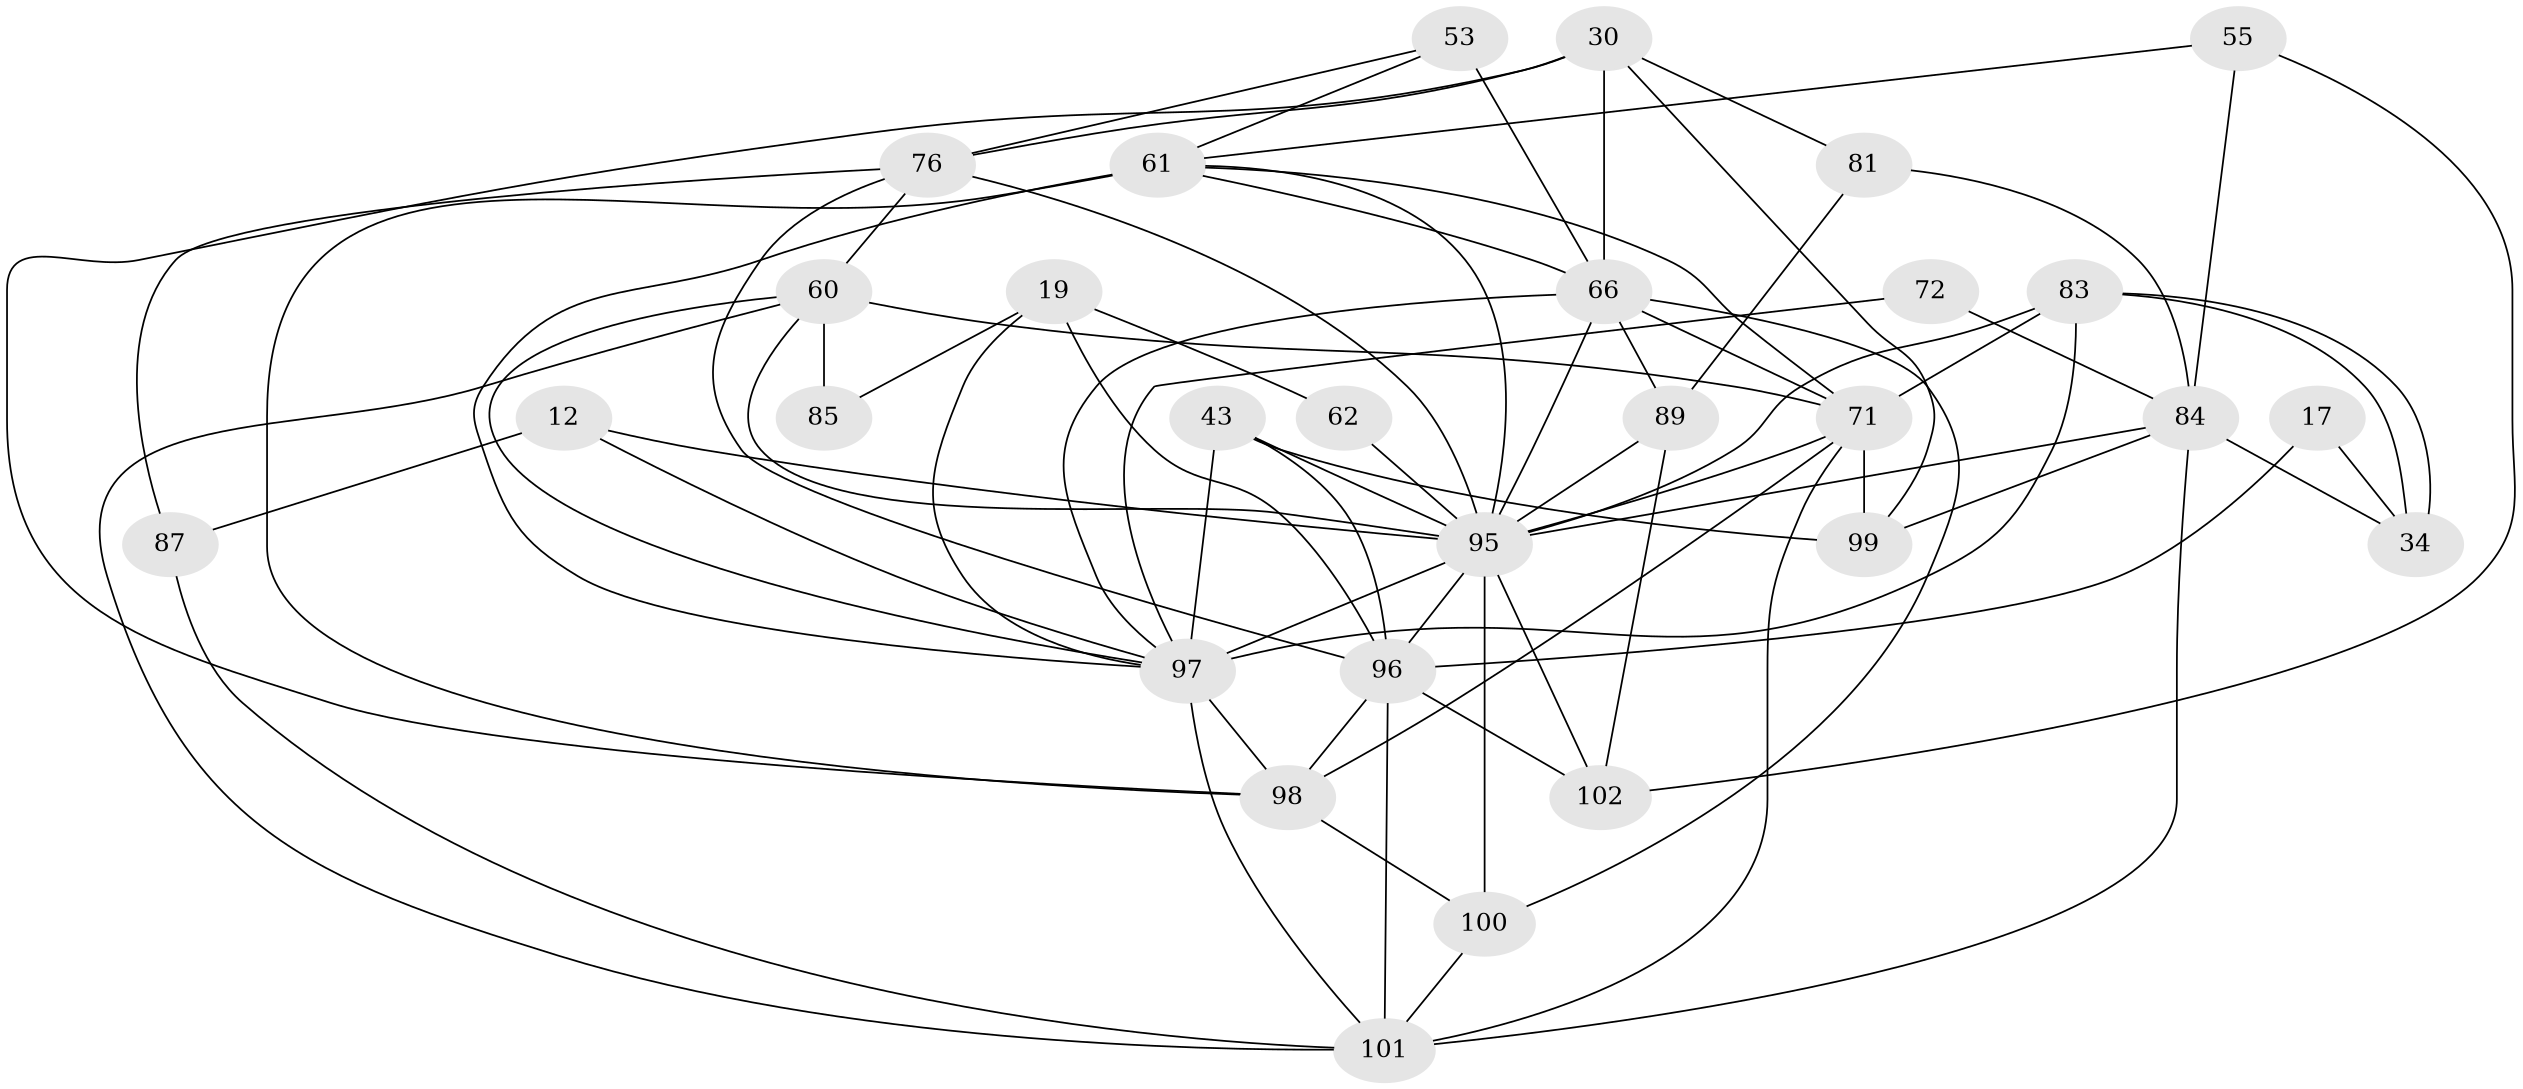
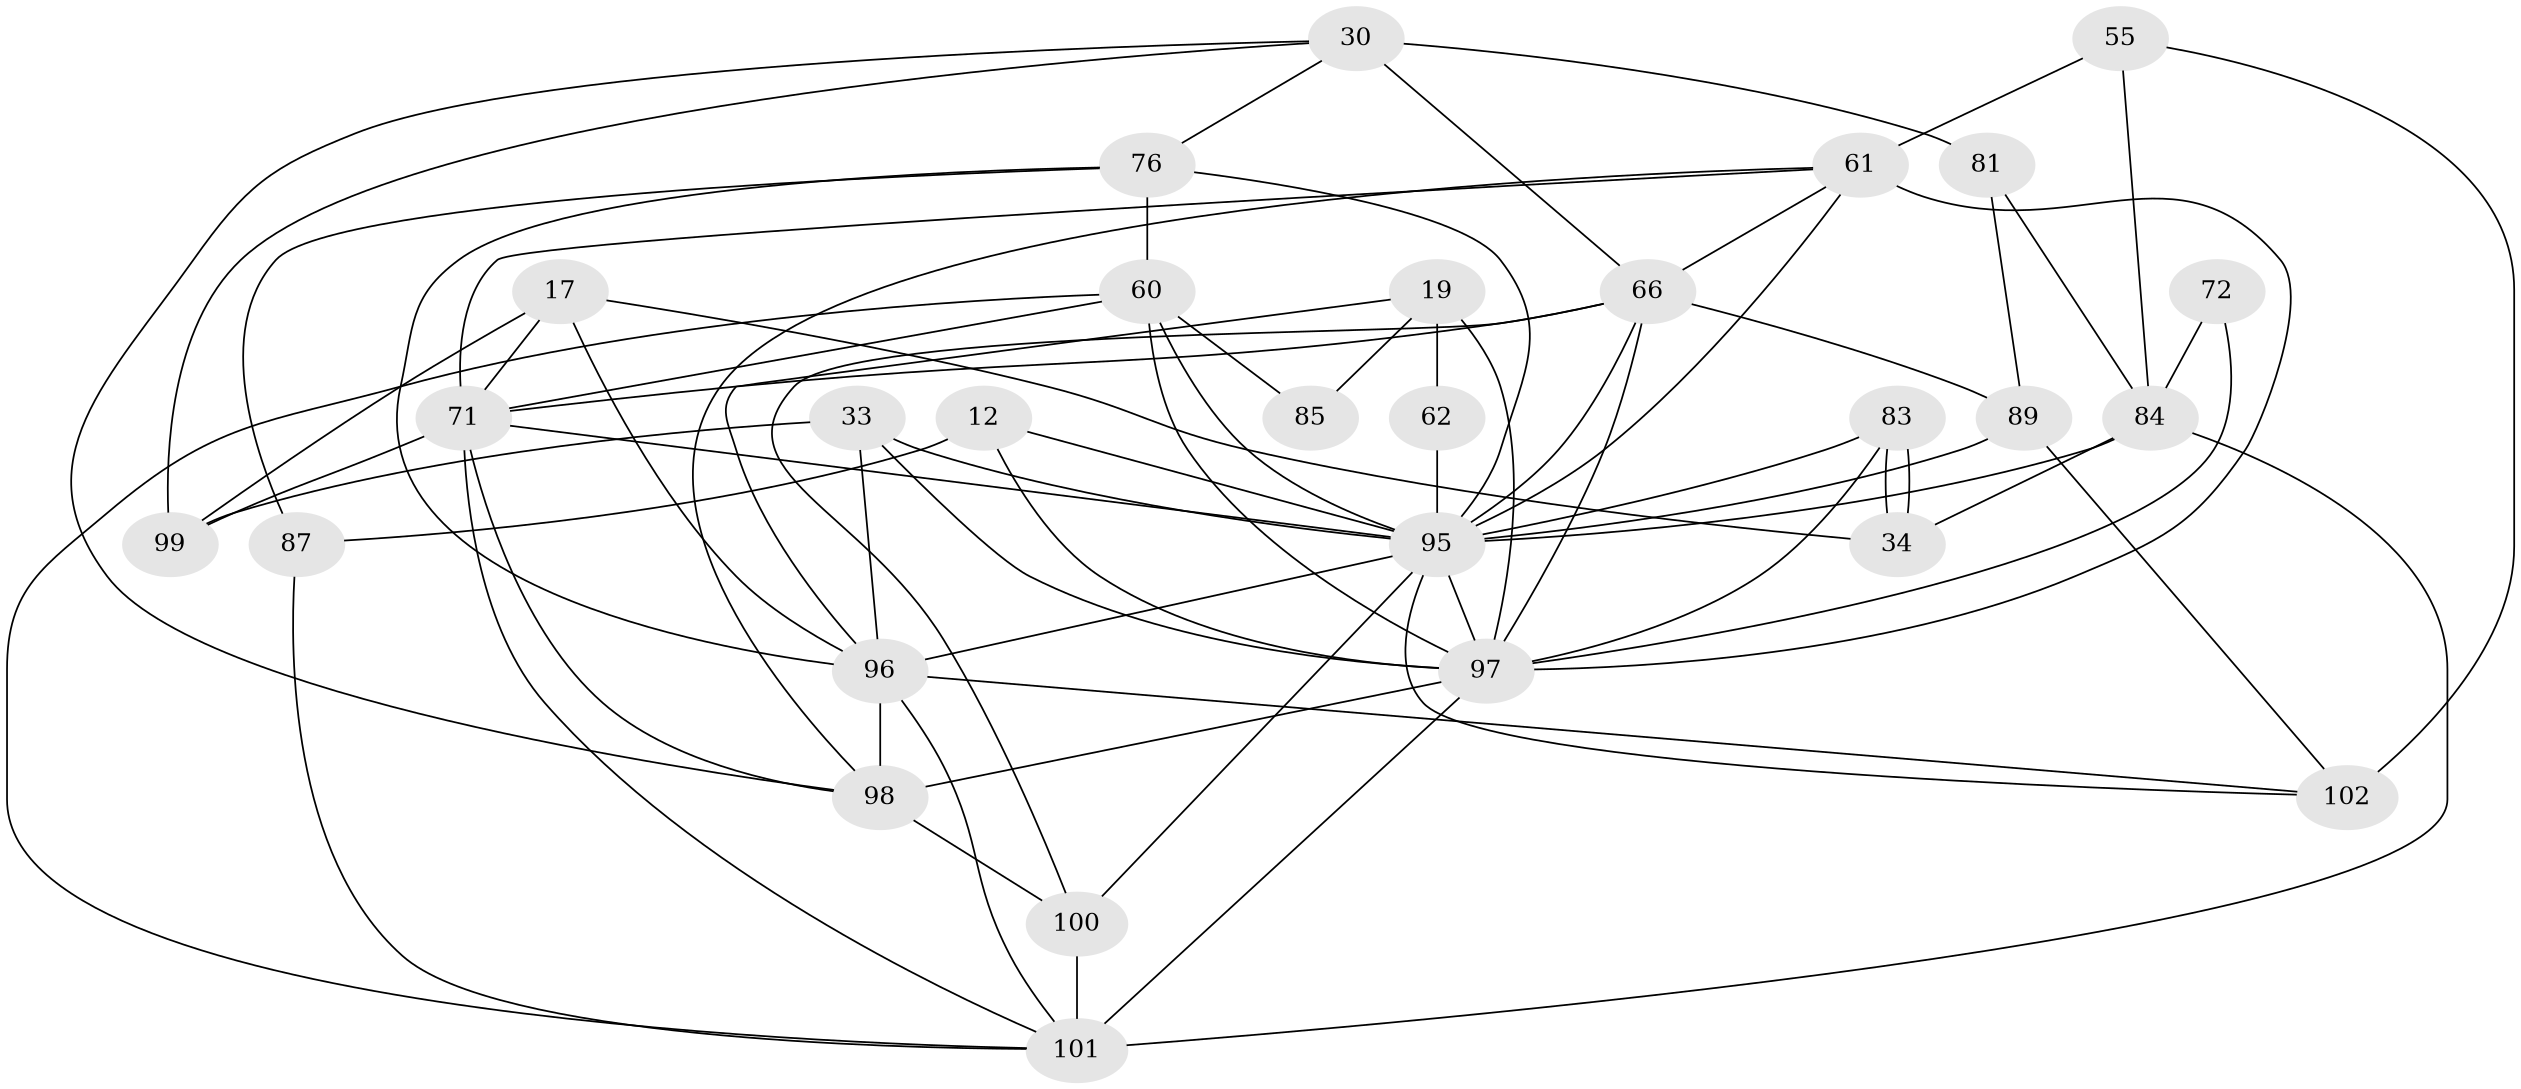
node "53": removed
edge "83" -- "71": now "17" -- "71"
node "43": label "43" -> "33"
edge "84" -- "99": now "17" -- "99"
